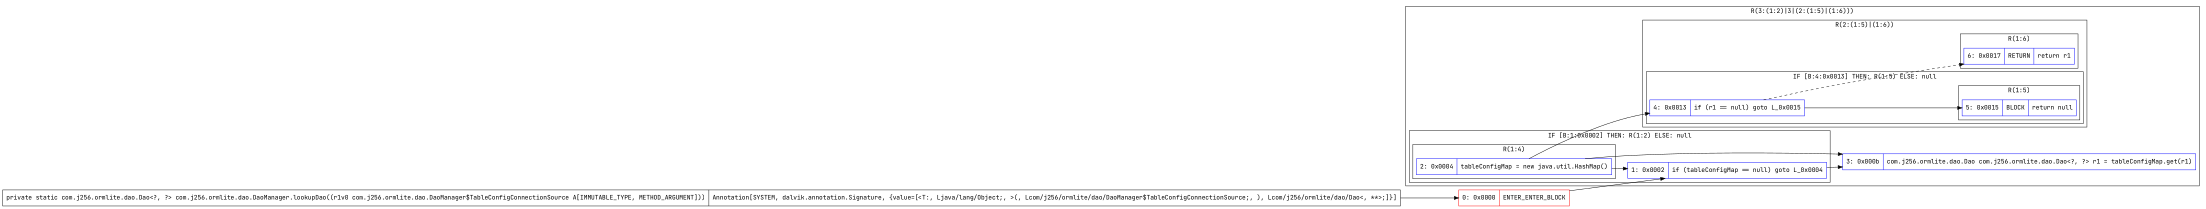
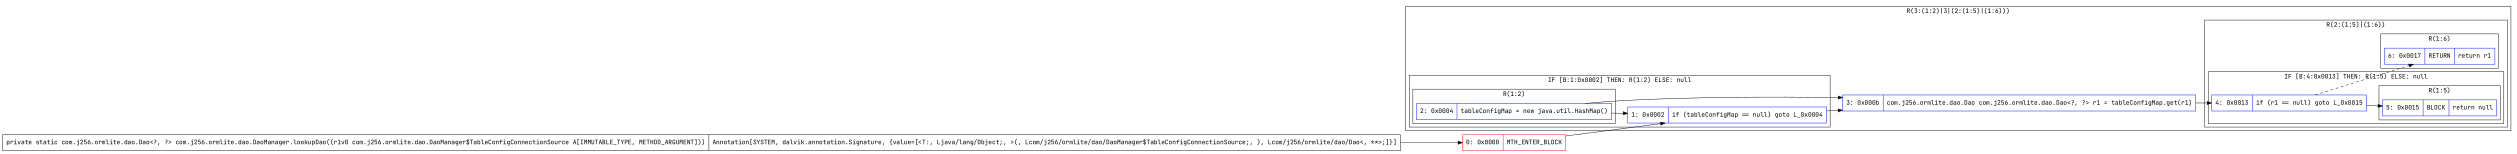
edge "2: 0x0004" -> "4: 0x0013": now "3: 0x000b" -> "4: 0x0013"
cluster "R(1:4)": label "R(1:4)" -> "R(1:2)"
node "0: 0x0000": text "ENTER_ENTER_BLOCK" -> "MTH_ENTER_BLOCK"
